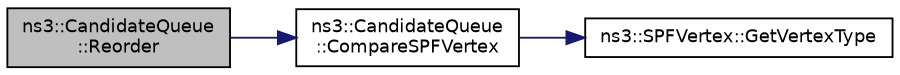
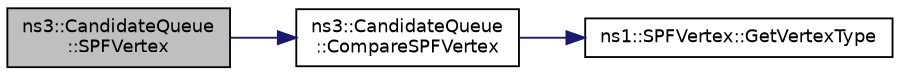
node "ns3::CandidateQueue ::Reorder": label "ns3::CandidateQueue ::Reorder" -> "ns3::CandidateQueue ::SPFVertex"
node "ns3::SPFVertex::GetVertexType": label "ns3::SPFVertex::GetVertexType" -> "ns1::SPFVertex::GetVertexType"
